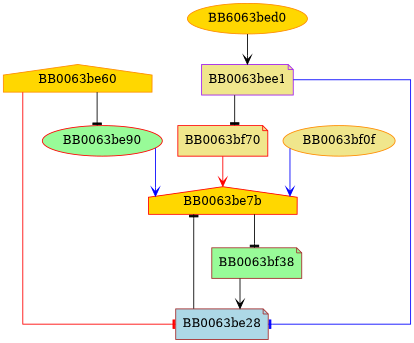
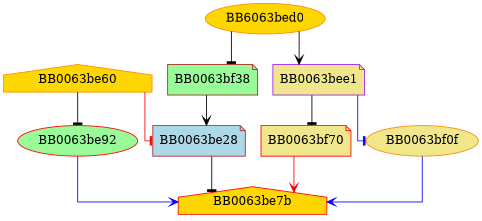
node "BB0063be90": label "BB0063be90" -> "BB0063be92"
edge "BB0063bee1" -> "BB0063be28": now "BB0063bee1" -> "BB0063bf0f"
edge "BB0063be7b" -> "BB0063bf38": now "BB6063bed0" -> "BB0063bf38"
